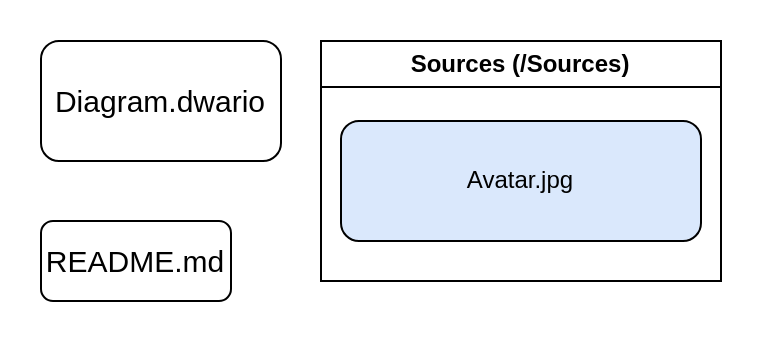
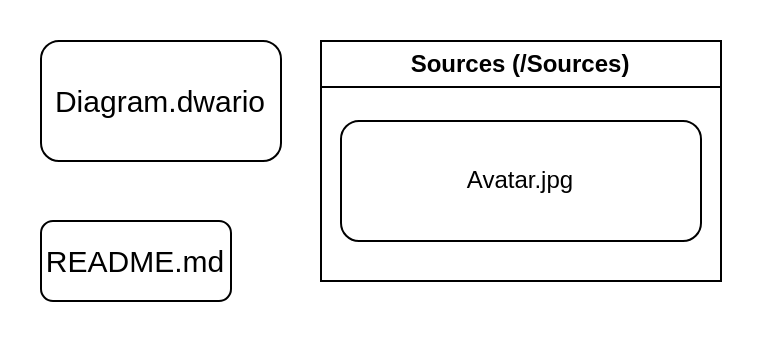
node "Avatar.jpg": fillcolor #dae8fc -> #ffffff
